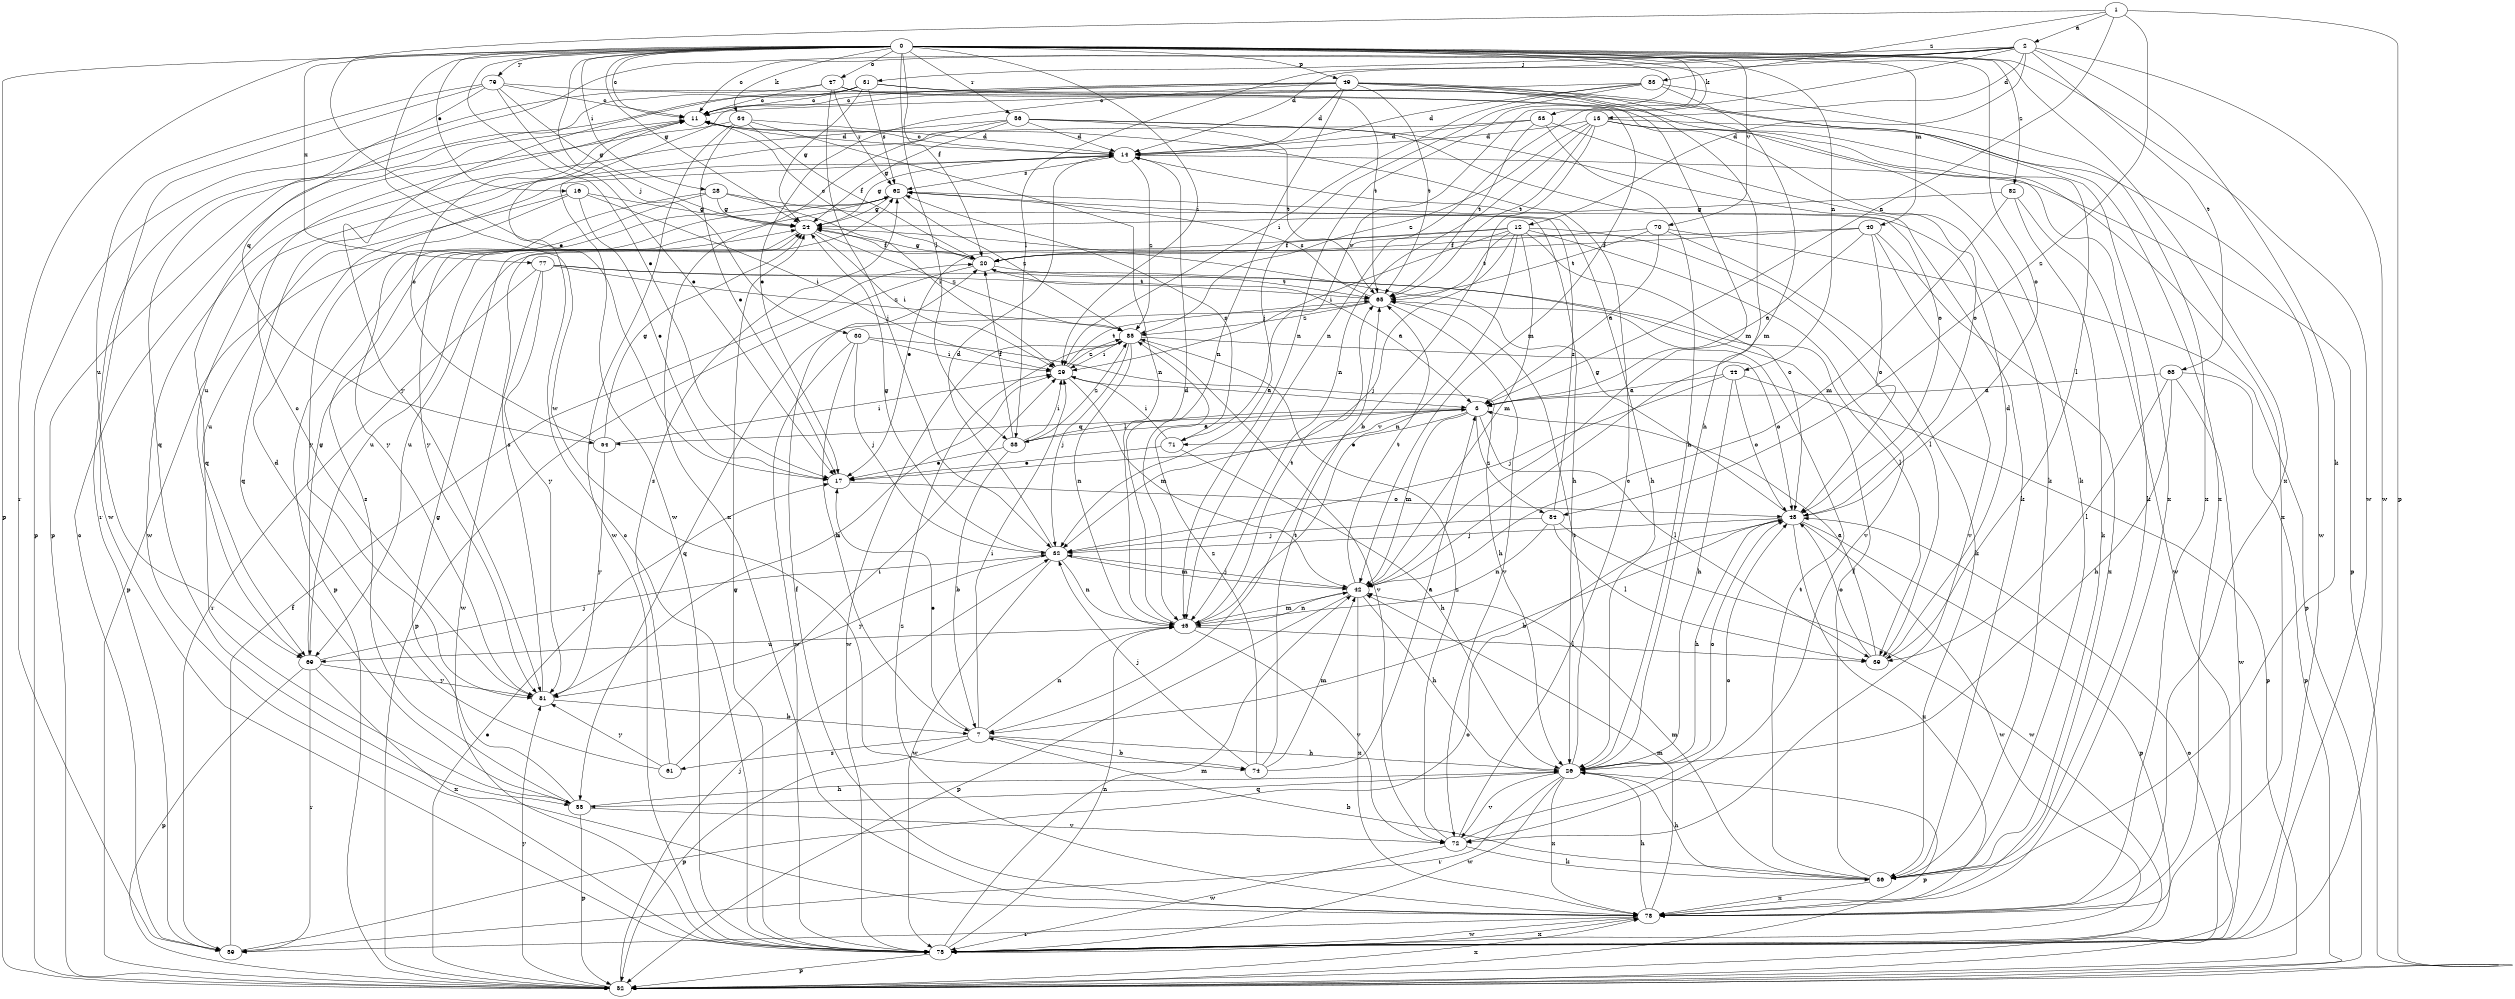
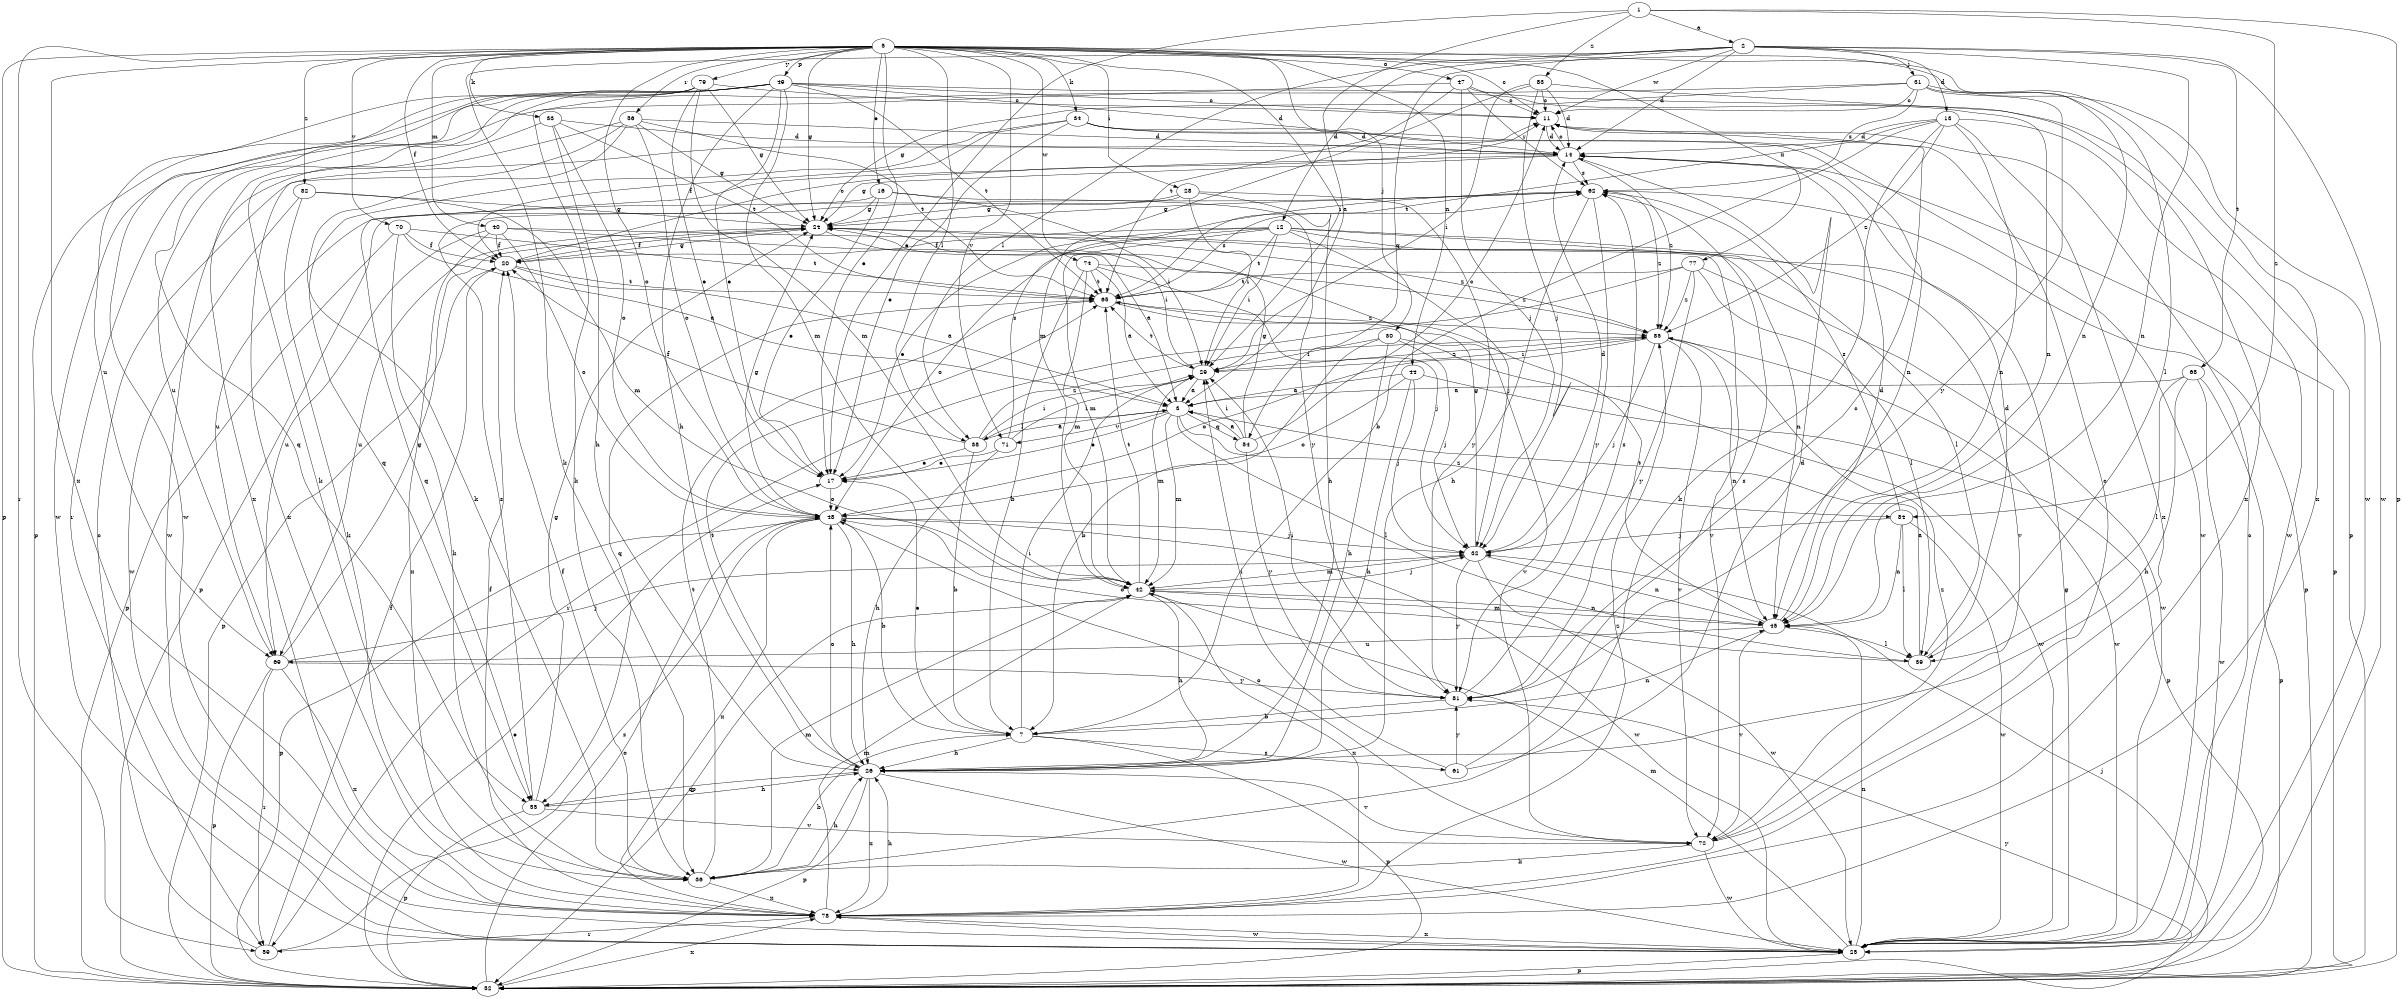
node "0": label "0" -> "5"
edge "2" -> "11": label "c" -> "w"
edge "54" -> "3": added, label "a"
edge "59" -> "48": label "o" -> "s"
edge "7" -> "74": reversed
edge "26" -> "59": removed, label "r"
node "75": label "75" -> "25"
